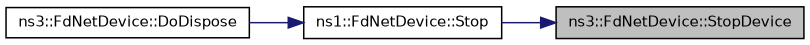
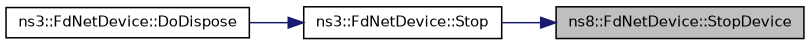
node "ns1::FdNetDevice::Stop": label "ns1::FdNetDevice::Stop" -> "ns3::FdNetDevice::Stop"
node "ns3::FdNetDevice::StopDevice": label "ns3::FdNetDevice::StopDevice" -> "ns8::FdNetDevice::StopDevice"
